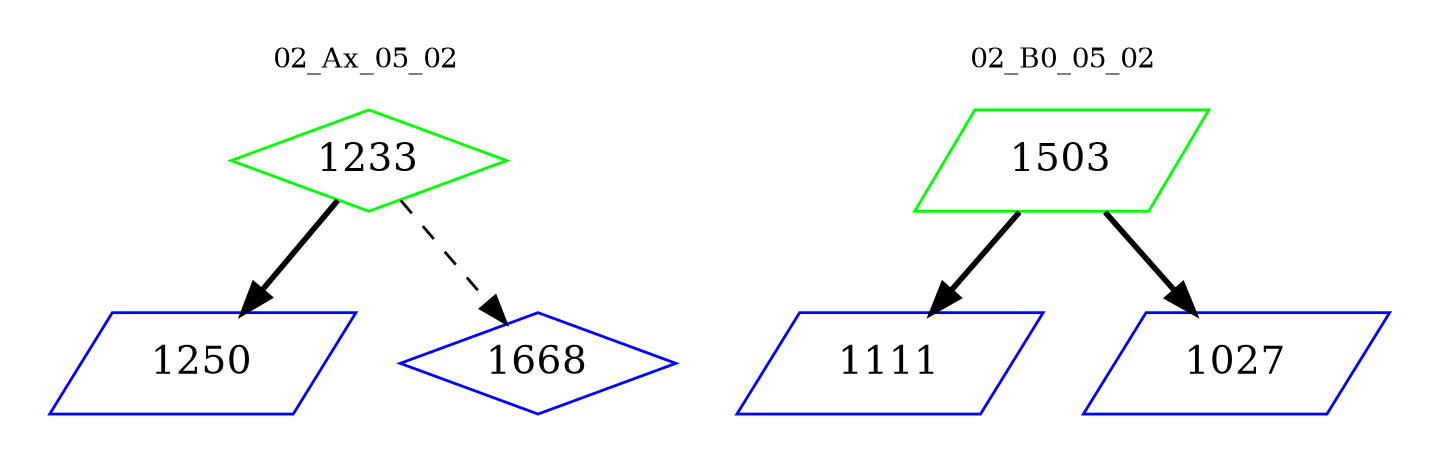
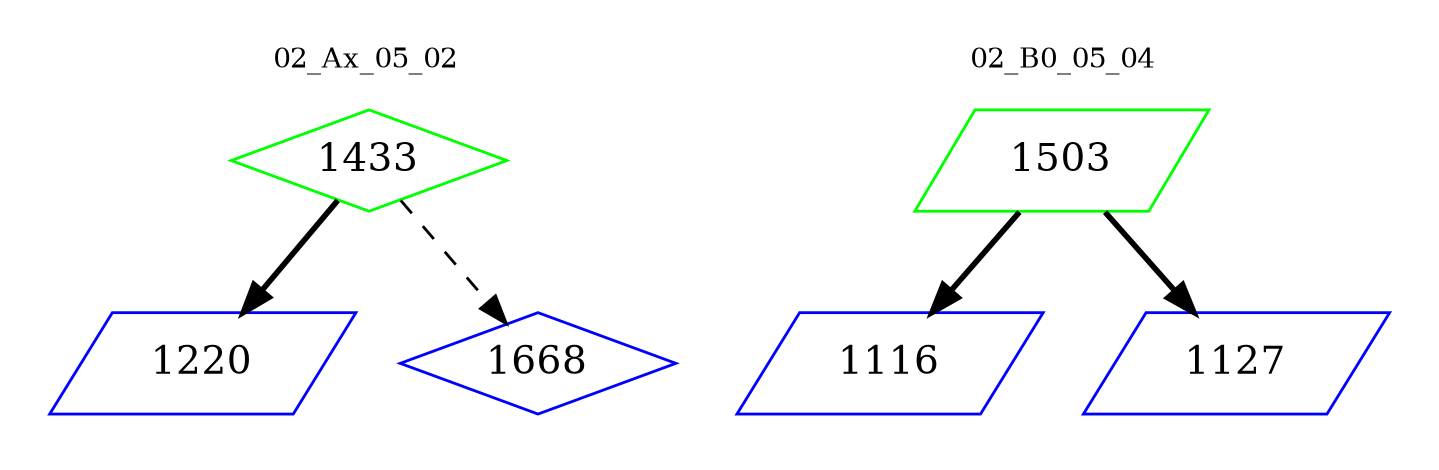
cluster "02_B0_05_02": label "02_B0_05_02" -> "02_B0_05_04"
node "1233": label "1233" -> "1433"
node "1250": label "1250" -> "1220"
node "1111": label "1111" -> "1116"
node "1027": label "1027" -> "1127"
